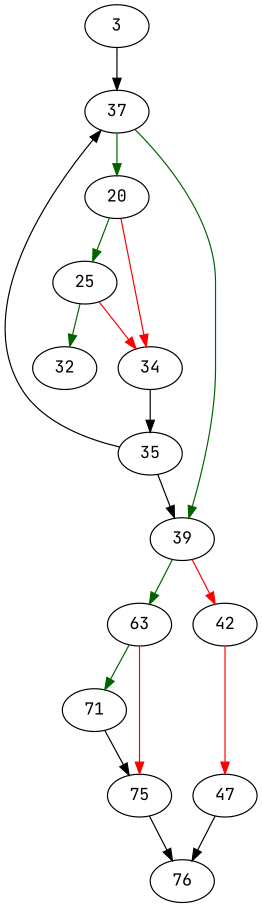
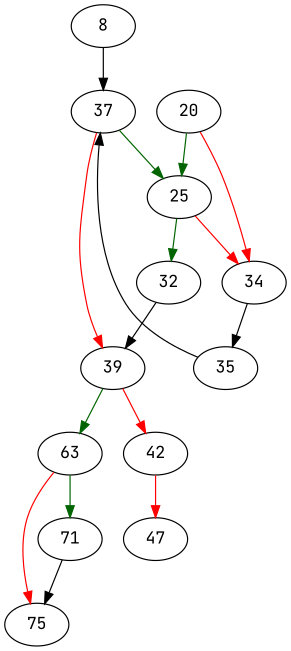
node "3": label "3" -> "8"
edge "37" -> "20": now "37" -> "25"
edge "37" -> "39": color darkgreen -> red
edge "35" -> "39": now "32" -> "39"
node "76": removed
